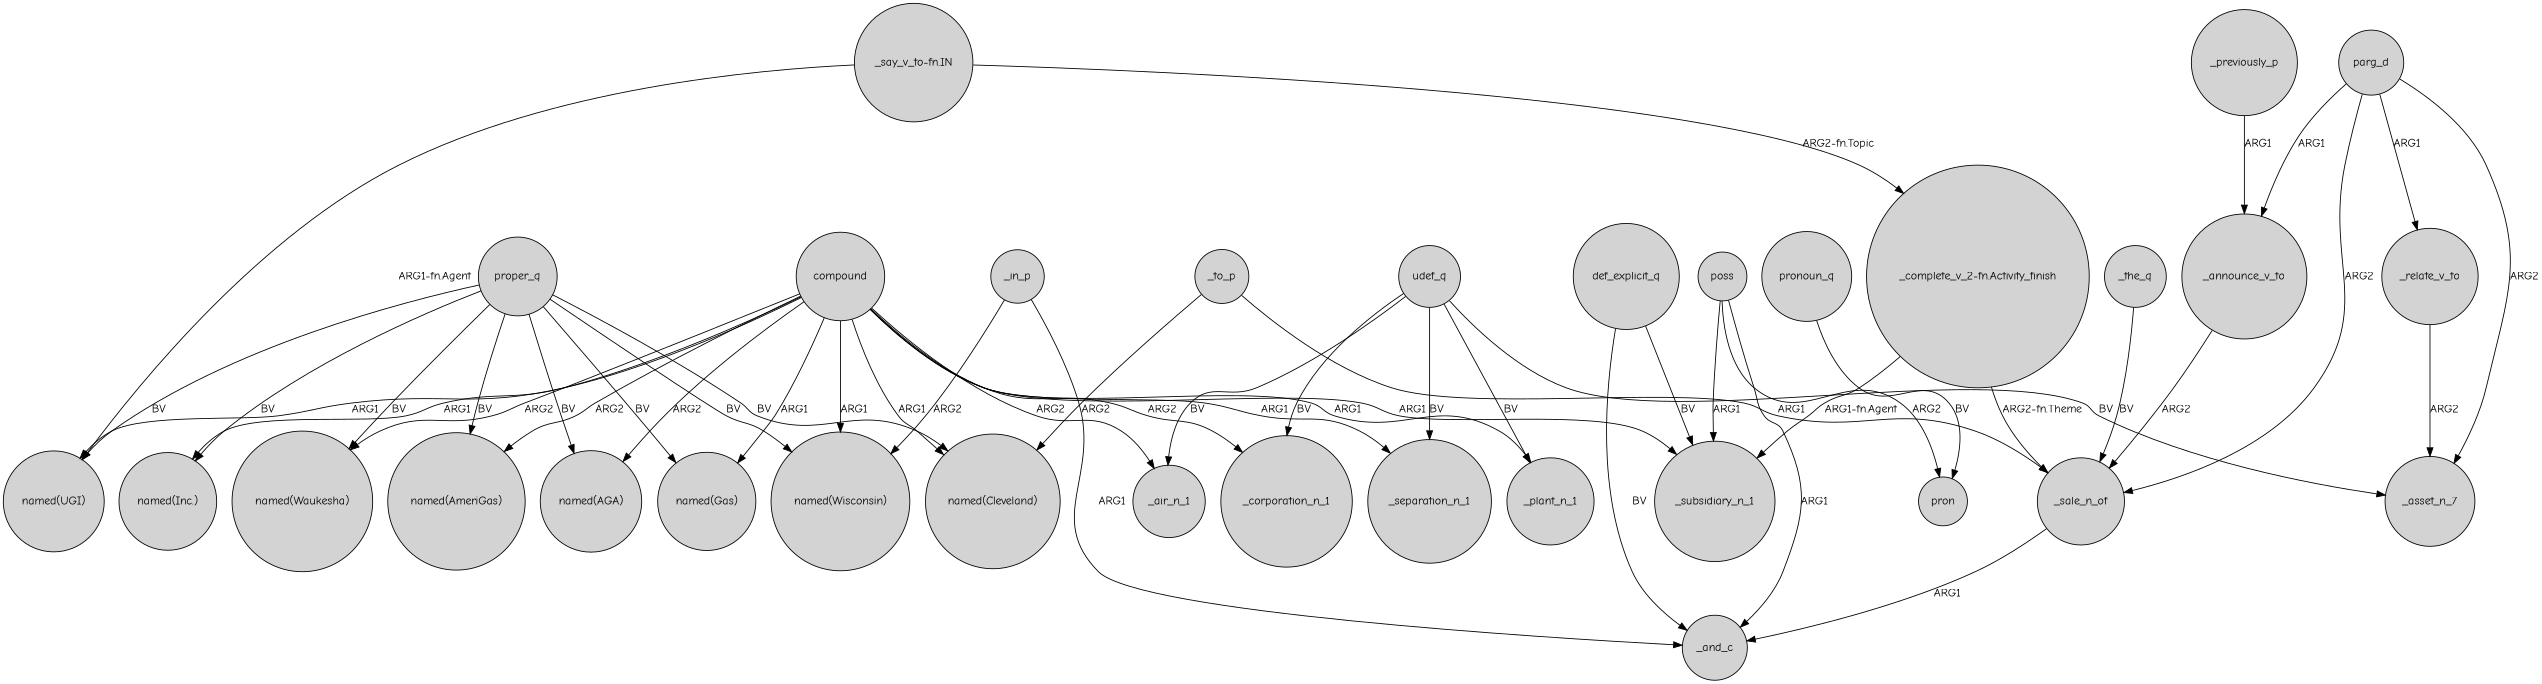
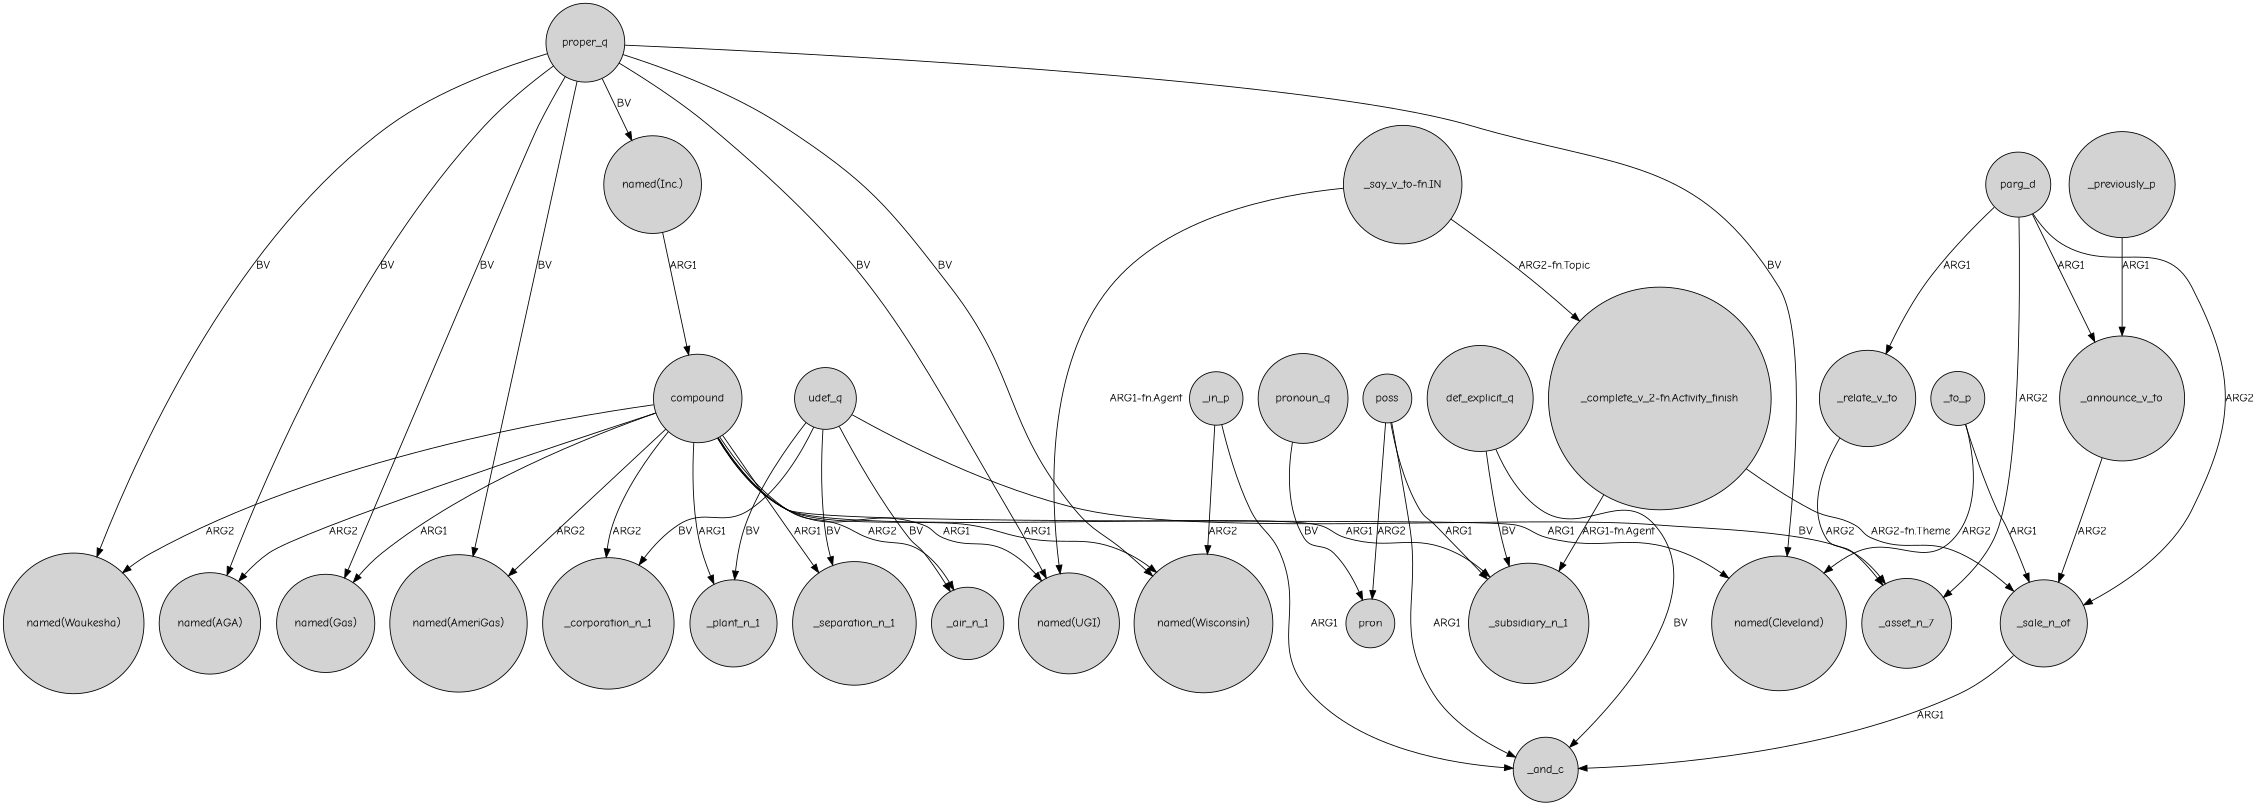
node "_the_q": removed
edge "compound" -> "named(Inc.)": reversed
